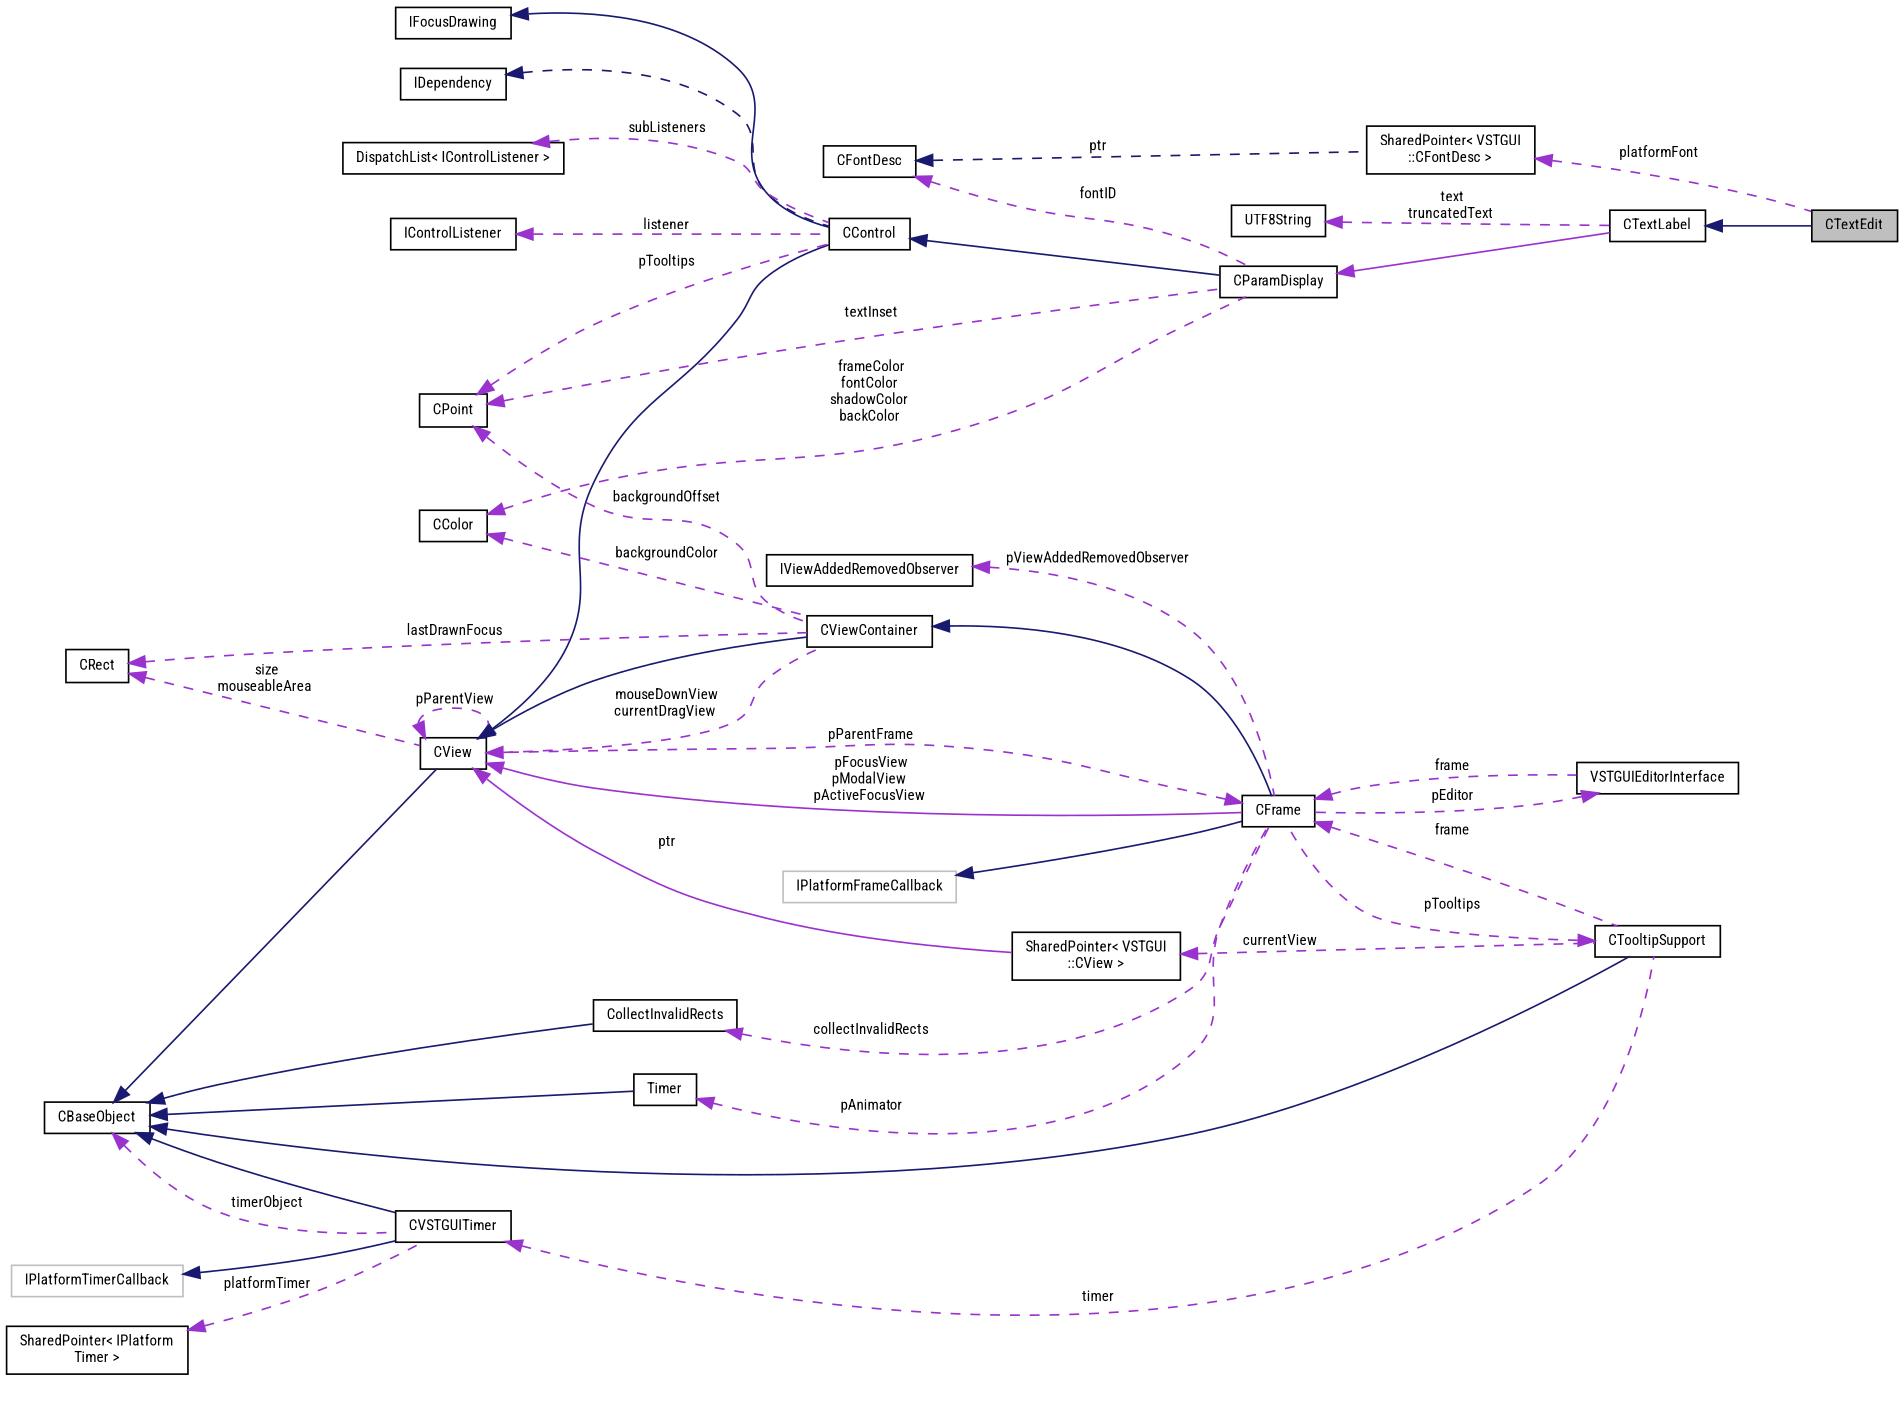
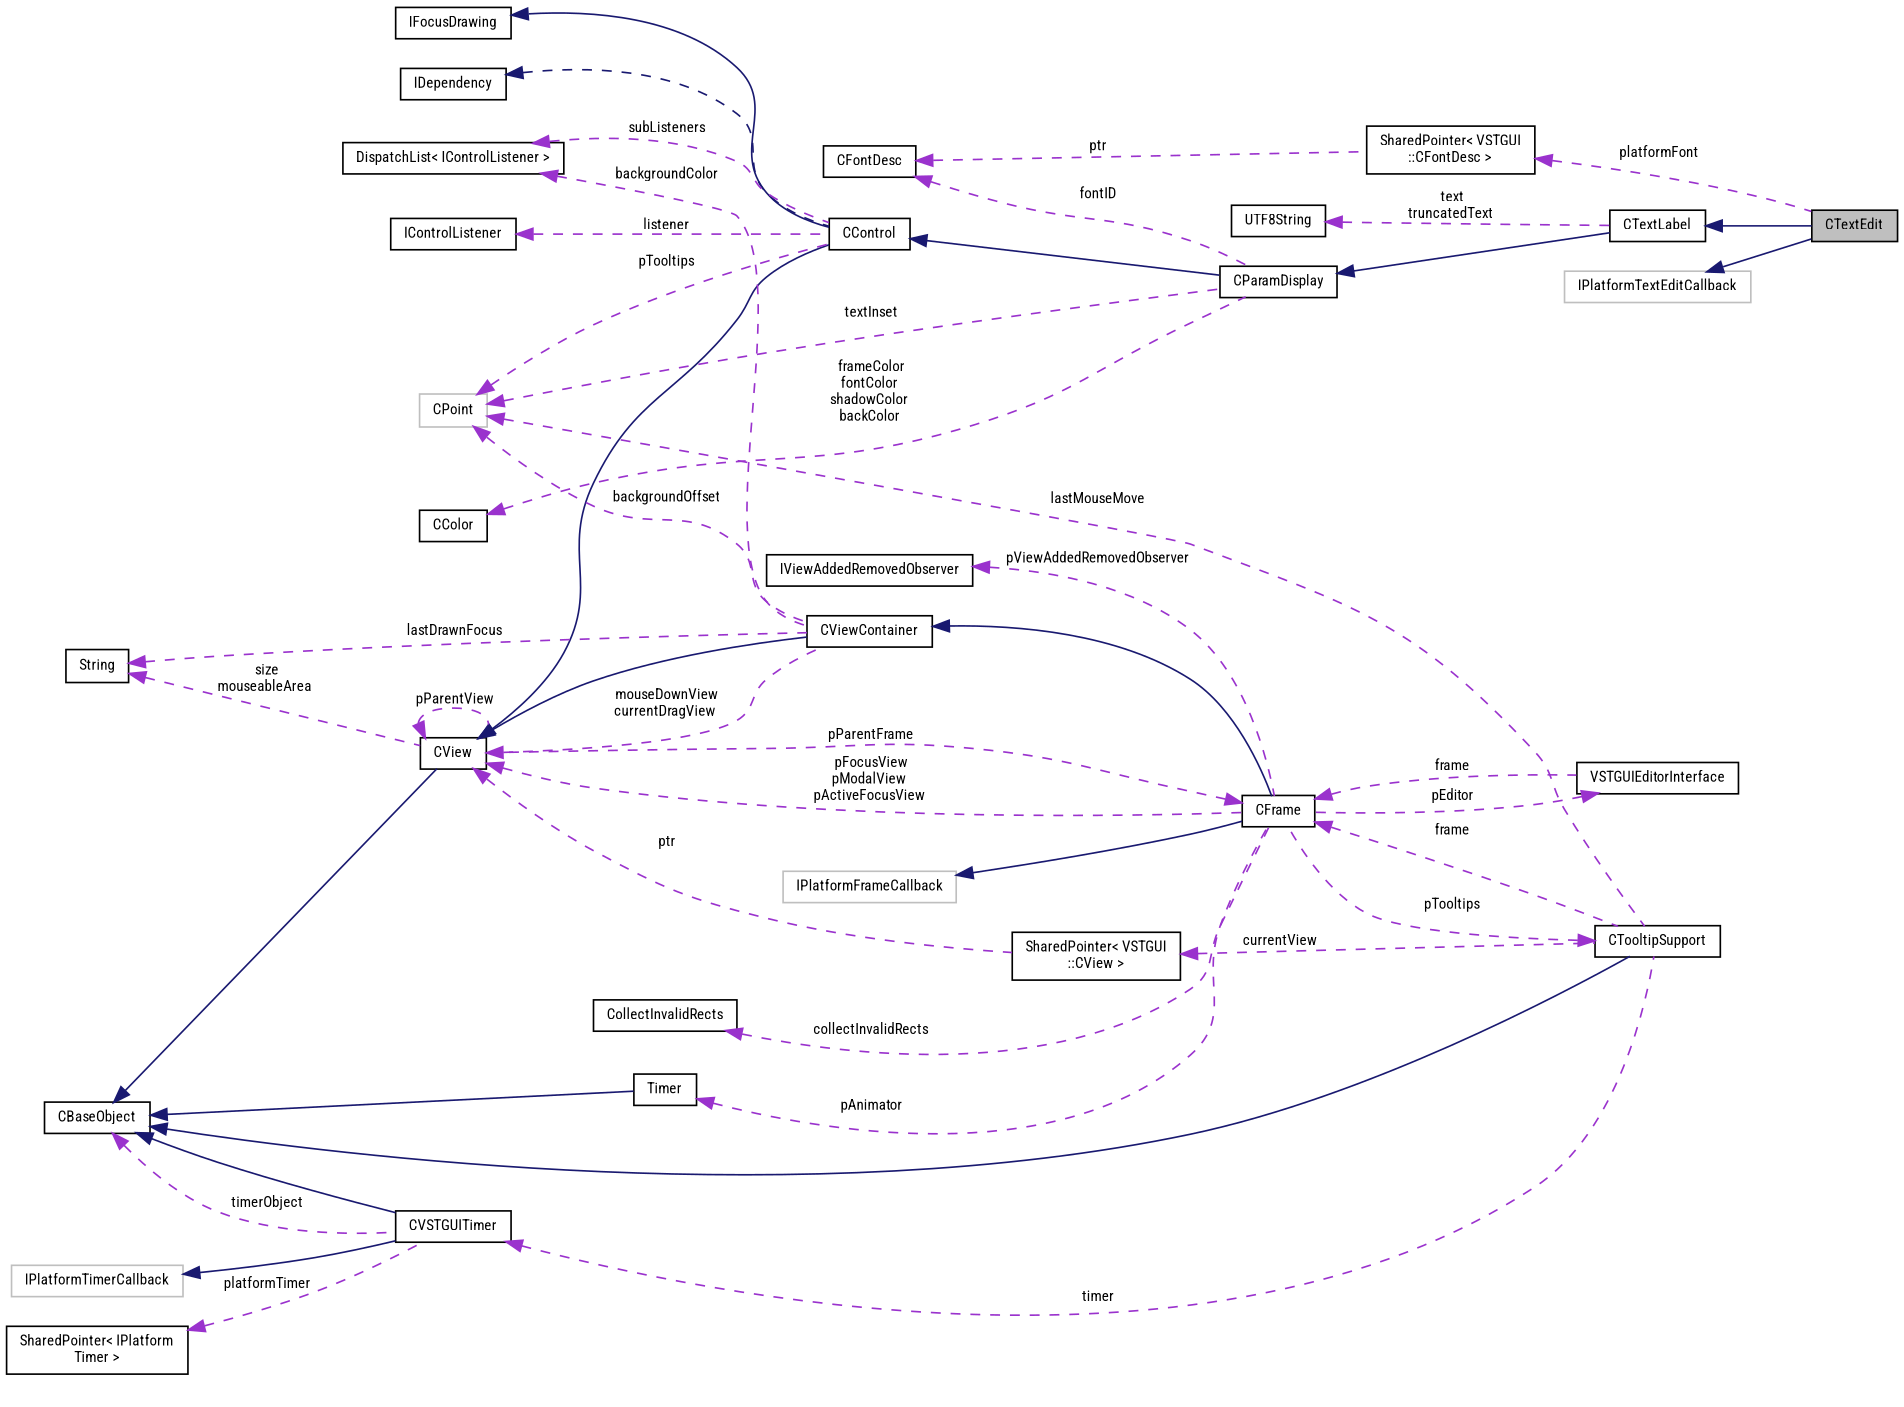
edge "SharedPointer< VSTGUI ::CFontDesc >" -> "CFontDesc": color midnightblue -> darkorchid3
edge "CTextLabel" -> "CParamDisplay": color darkorchid3 -> midnightblue
node "IPlatformTextEditCallback": added
node "CPoint": color black -> grey75
edge "CTooltipSupport" -> "CPoint": added, label "lastMouseMove"
edge "CViewContainer" -> "CColor": now "CViewContainer" -> "DispatchList< IControlListener >"
node "CRect": label "CRect" -> "String"
edge "CFrame" -> "CView": style solid -> dashed
edge "SharedPointer< VSTGUI ::CView >" -> "CView": style solid -> dashed
edge "CollectInvalidRects" -> "CBaseObject": removed
